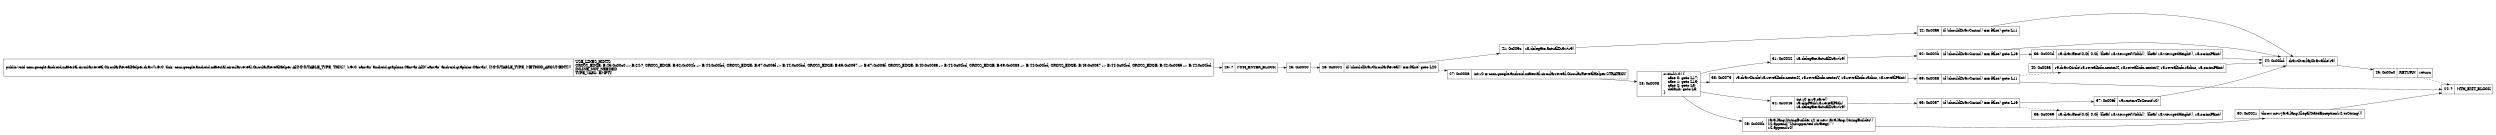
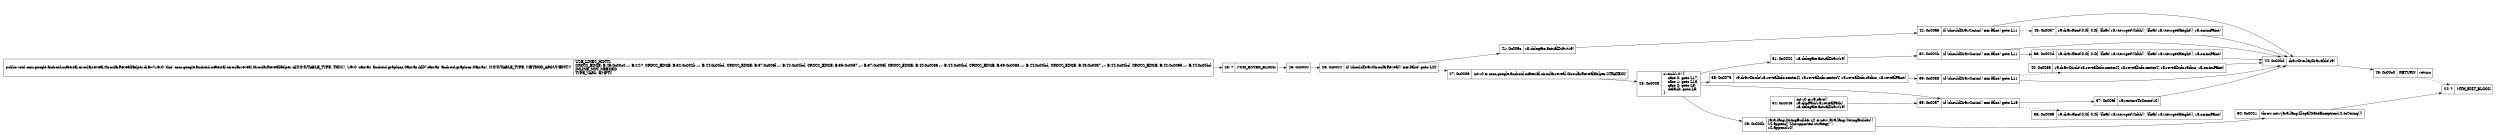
node "43: 0x00a7": added
node "32: 0x002b": text "if (shouldDrawScrim() == false) goto L16" -> "if (shouldDrawScrim() == false) goto L11"
edge "39: 0x0088" -> "24: ?": now "39: 0x0088" -> "44: 0x00bd"
edge "28: 0x0008" -> "34: 0x0045": now "28: 0x0008" -> "35: 0x0057"
